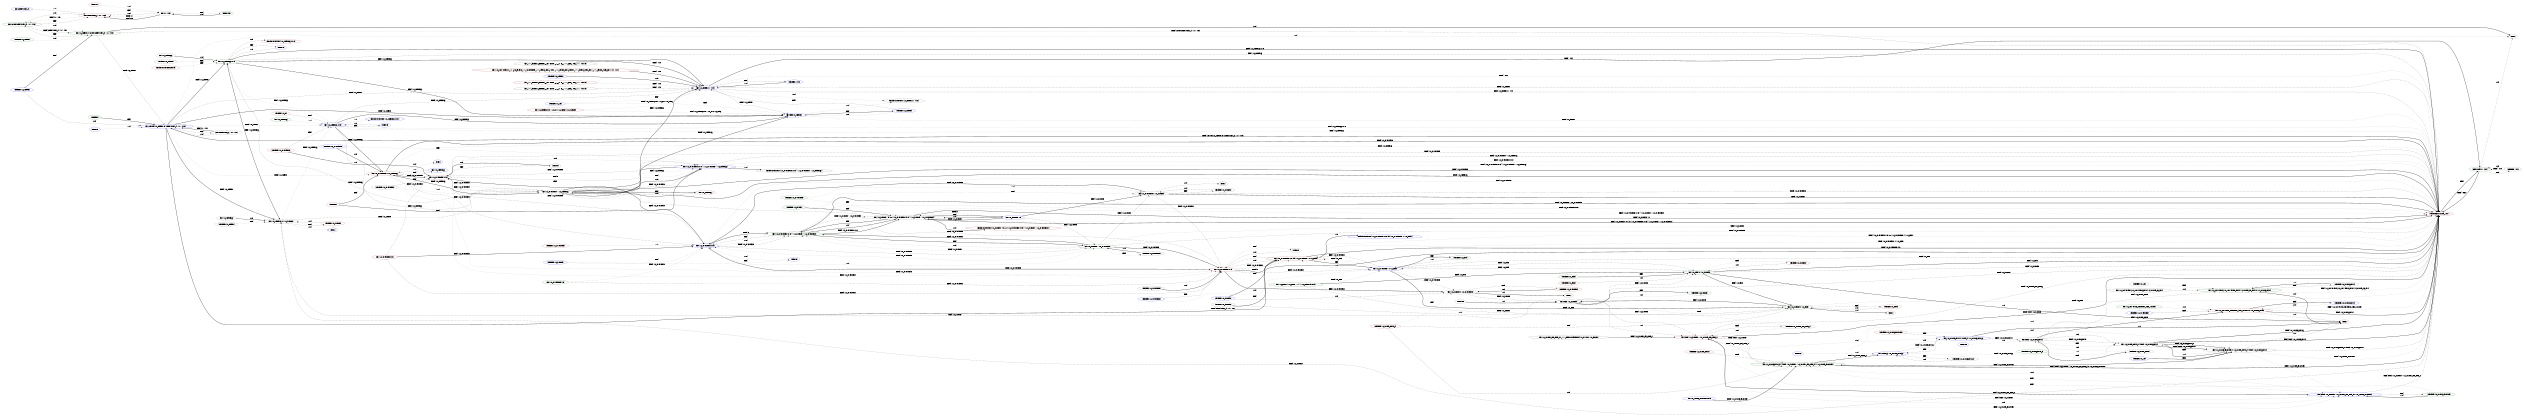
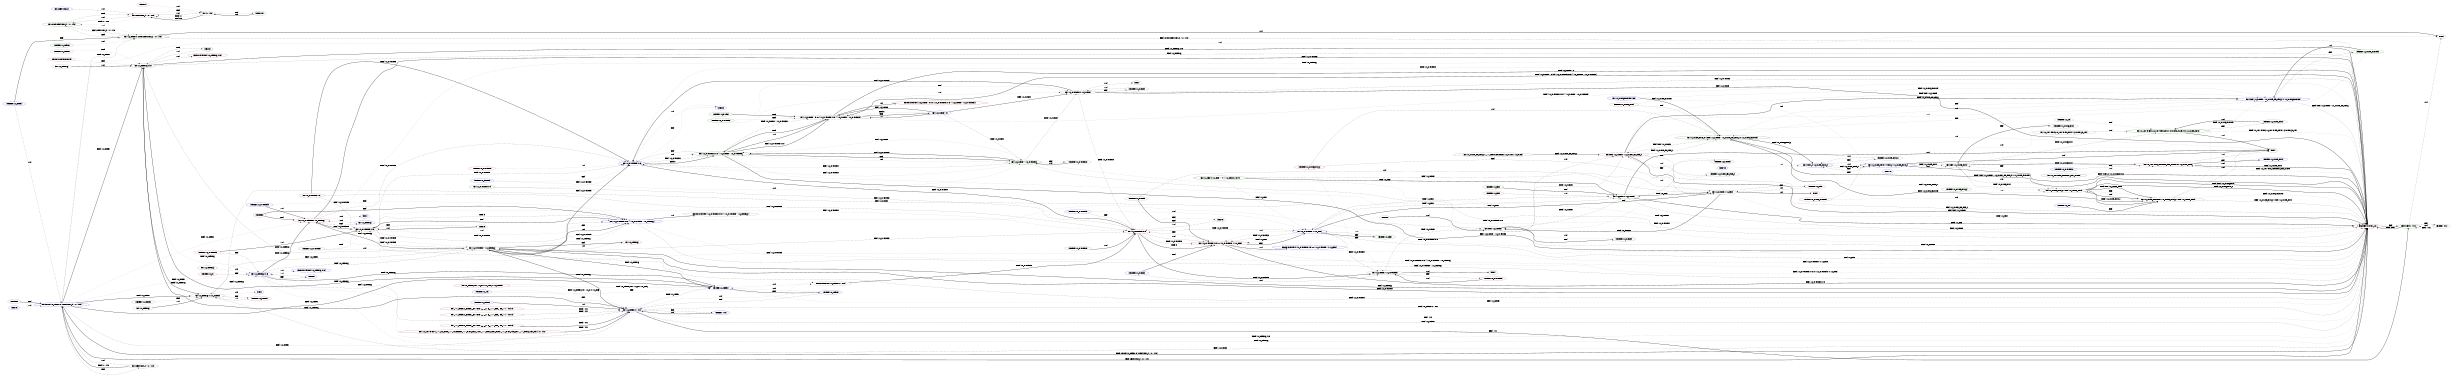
edge "(Call,xmi_notelen = malloc(sizeof(uint32_t) * 16 * 128))" -> "(Call,memset(xmi_notelen, 0, (sizeof(uint32_t) * 16 * 128)))": reversed
edge "(Call,xmi_sample_count = (uint32_t) xmi_sample_count_f)" -> "(MethodReturn,struct _mdi *)": added, label "DDG: (uint32_t) xmi_sample_count_f"
edge "(Call,xmi_tmpdata < xmi_lowestdelta)" -> "(Call,xmi_lowestdelta != 0)": now "(ControlStructure,if (xmi_notelen != NULL))" -> "(Call,xmi_lowestdelta != 0)"
